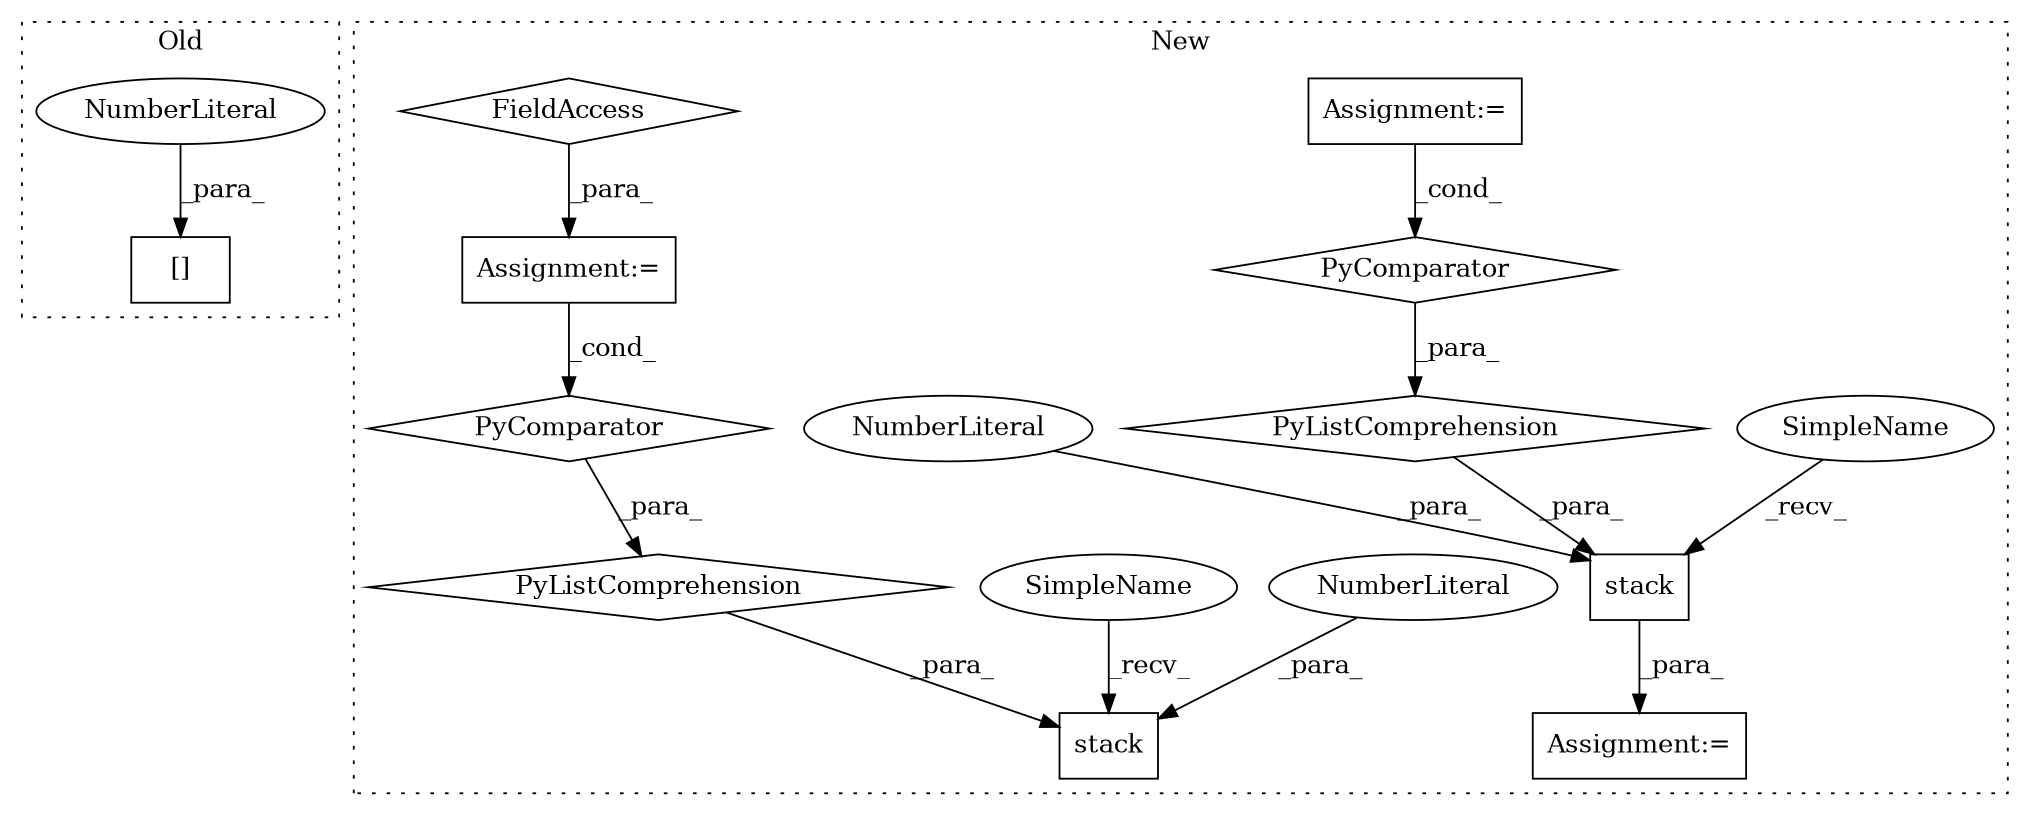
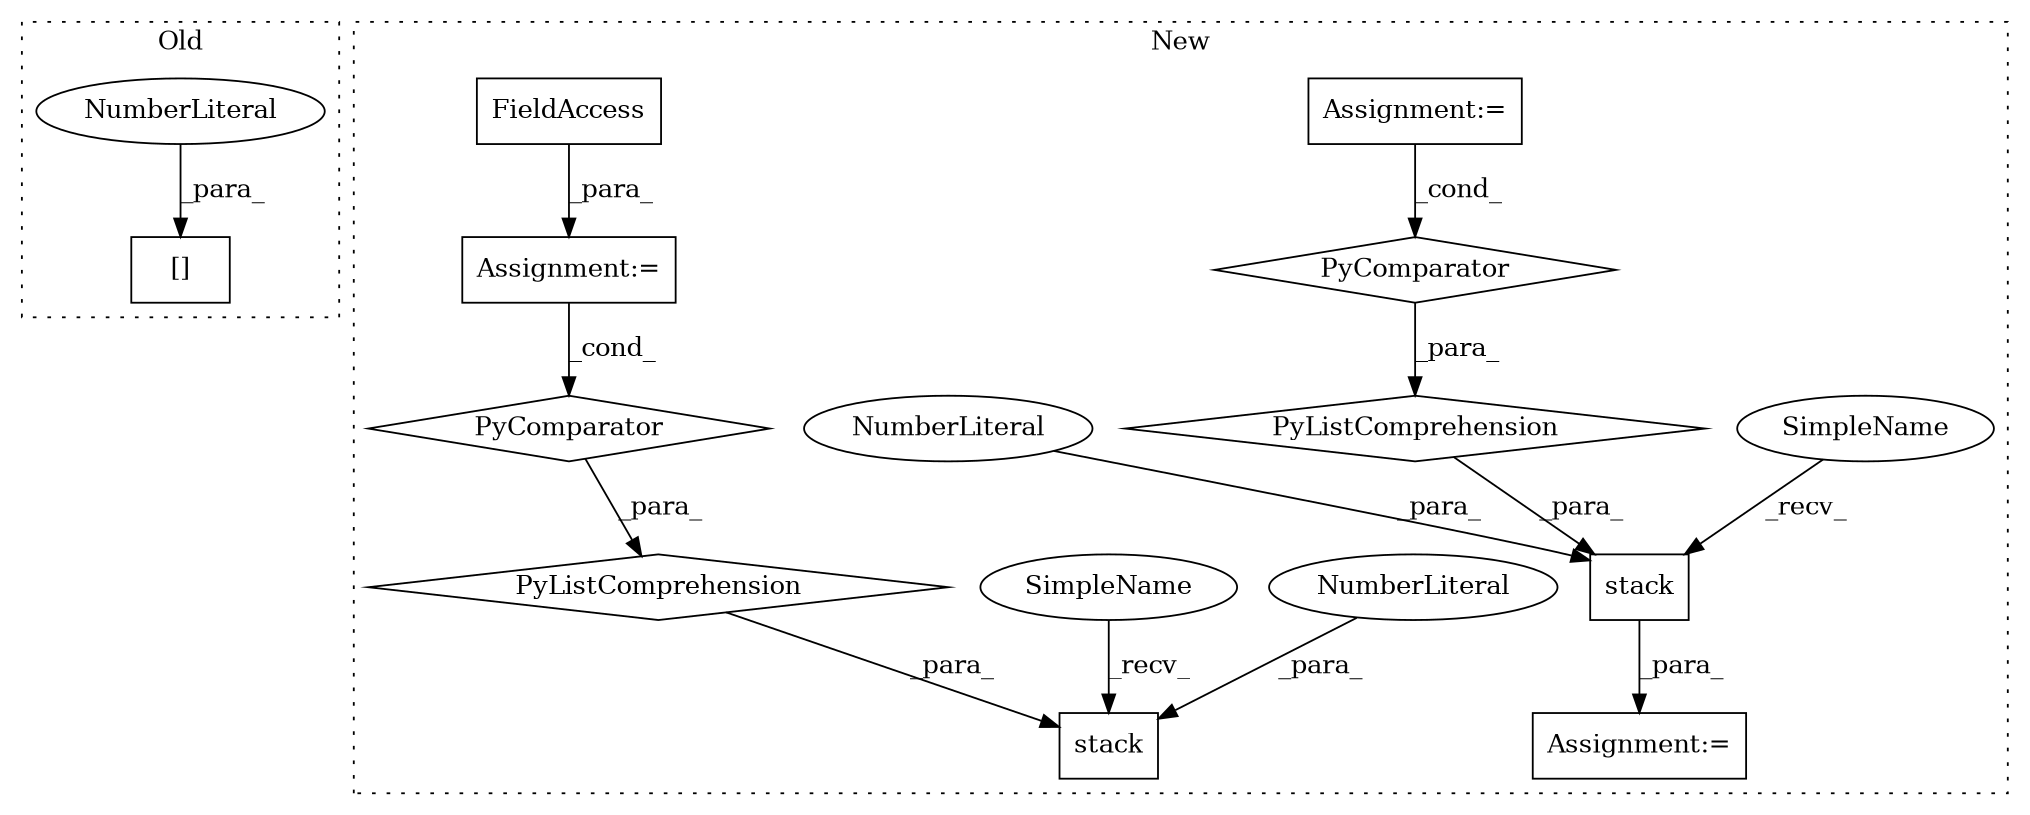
node "FieldAccess": shape diamond -> box
